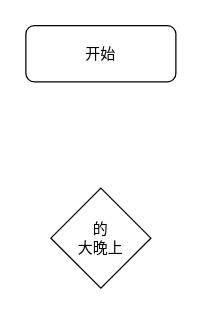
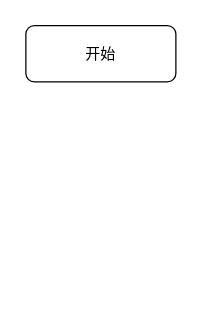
node "的 大晚上": removed
